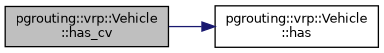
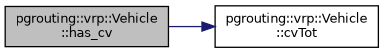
node "pgrouting::vrp::Vehicle ::has": label "pgrouting::vrp::Vehicle ::has" -> "pgrouting::vrp::Vehicle ::cvTot"
